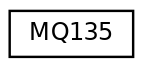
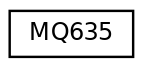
node "MQ135": label "MQ135" -> "MQ635"
